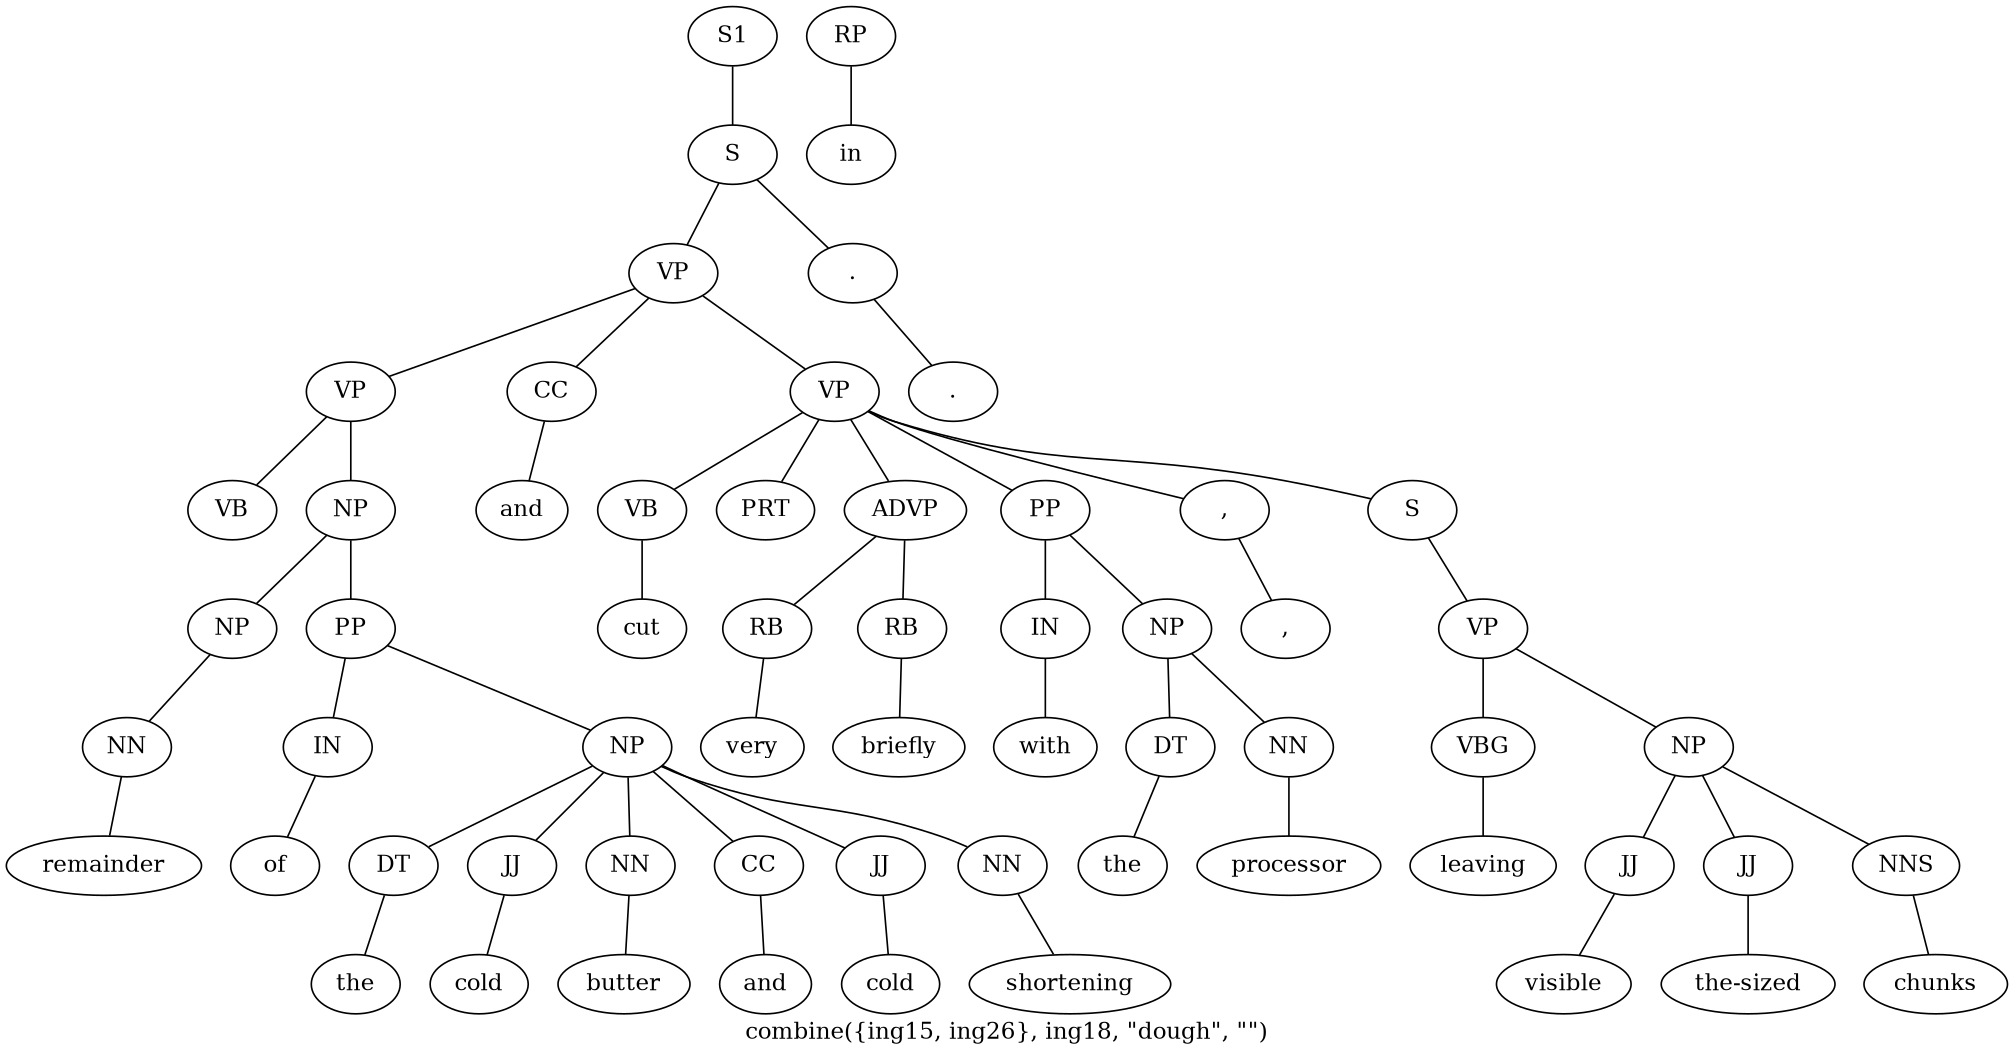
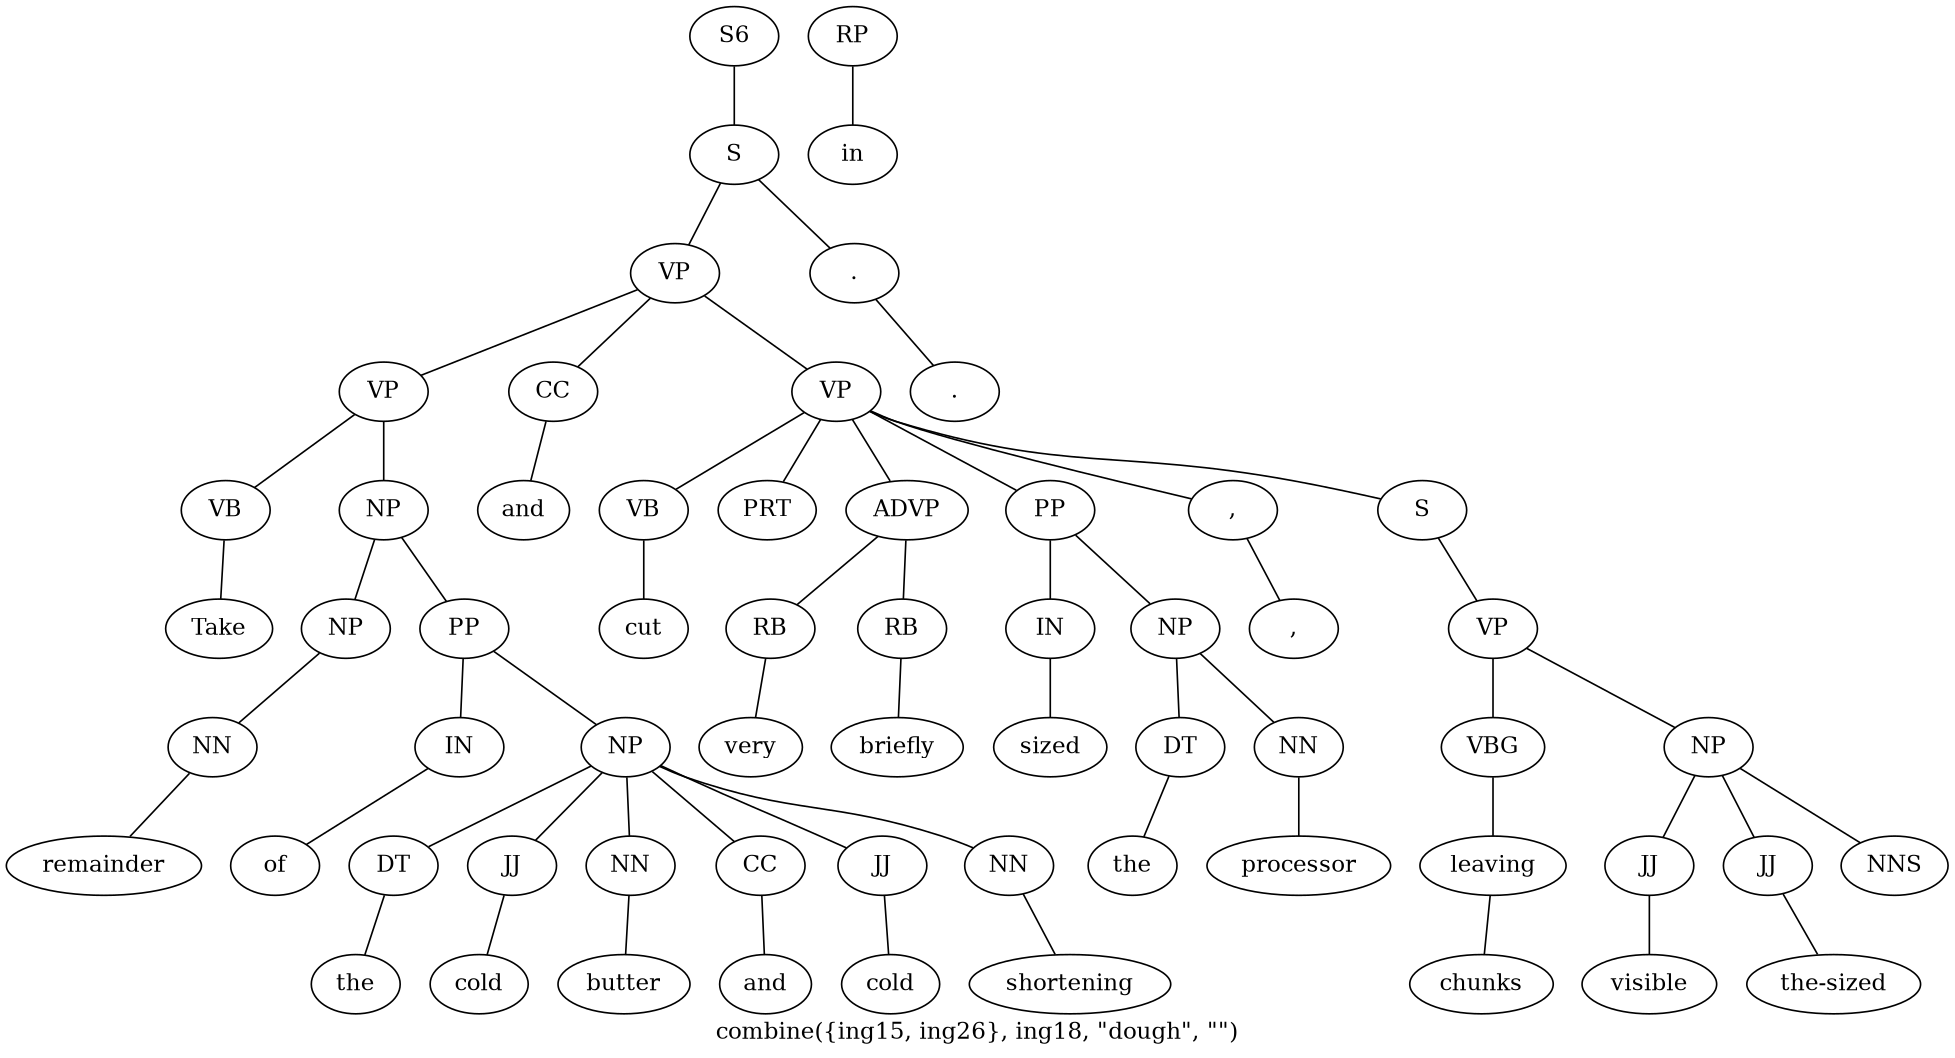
node "S1": label "S1" -> "S6"
node "Take": added
node "with": label "with" -> "sized"
edge "NNS" -- "chunks": now "leaving" -- "chunks"
